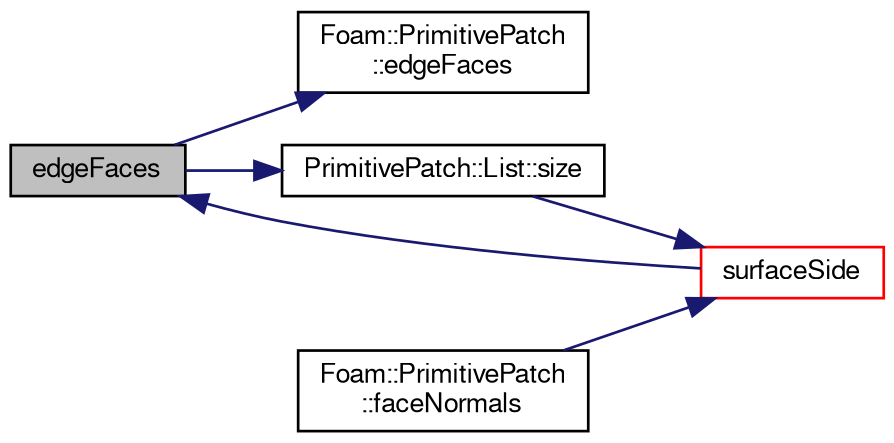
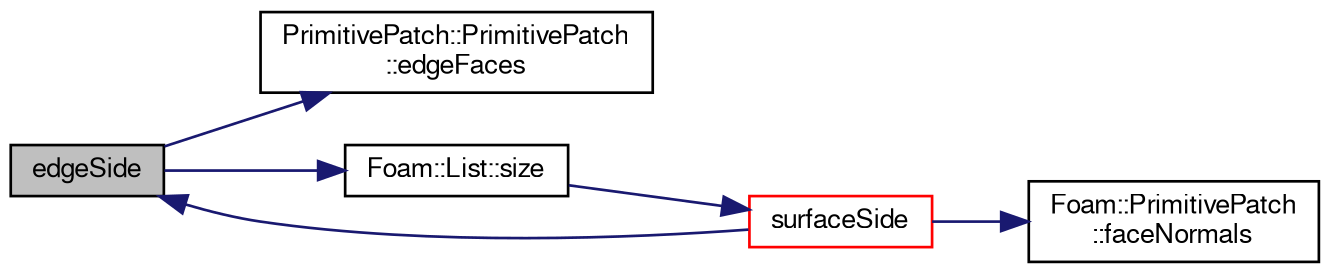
node "Foam::PrimitivePatch ::edgeFaces": label "Foam::PrimitivePatch ::edgeFaces" -> "PrimitivePatch::PrimitivePatch ::edgeFaces"
node "edgeFaces": label "edgeFaces" -> "edgeSide"
node "PrimitivePatch::List::size": label "PrimitivePatch::List::size" -> "Foam::List::size"
edge "Foam::PrimitivePatch ::faceNormals" -> "surfaceSide": reversed
